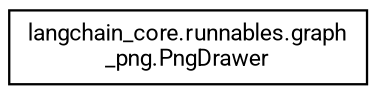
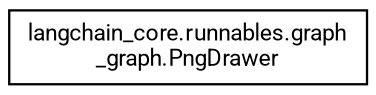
node "langchain_core.runnables.graph _png.PngDrawer": label "langchain_core.runnables.graph _png.PngDrawer" -> "langchain_core.runnables.graph _graph.PngDrawer"
